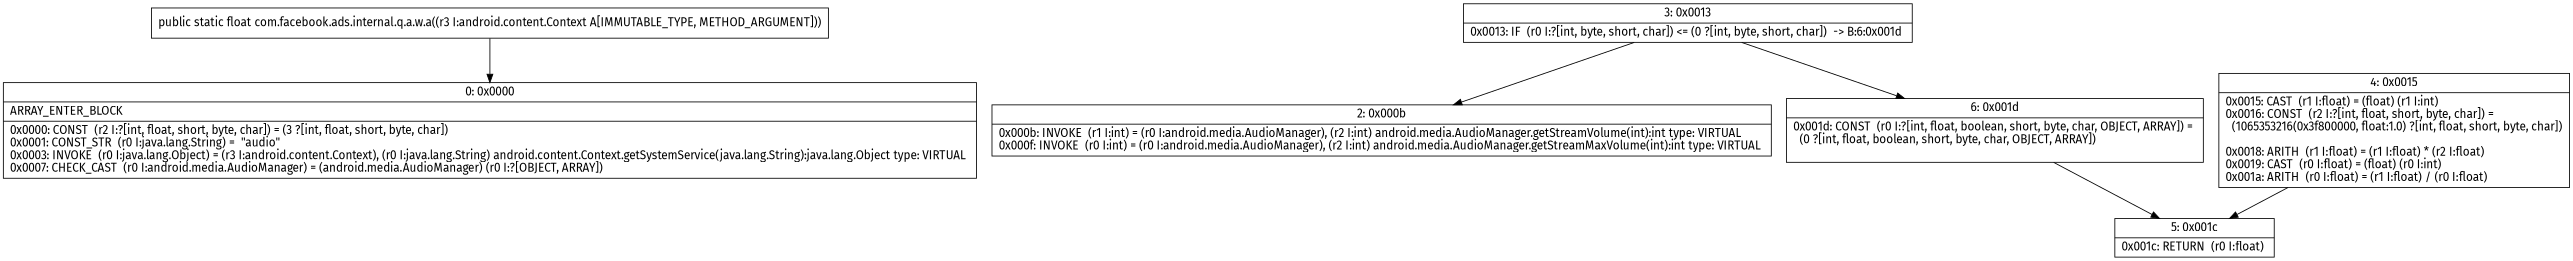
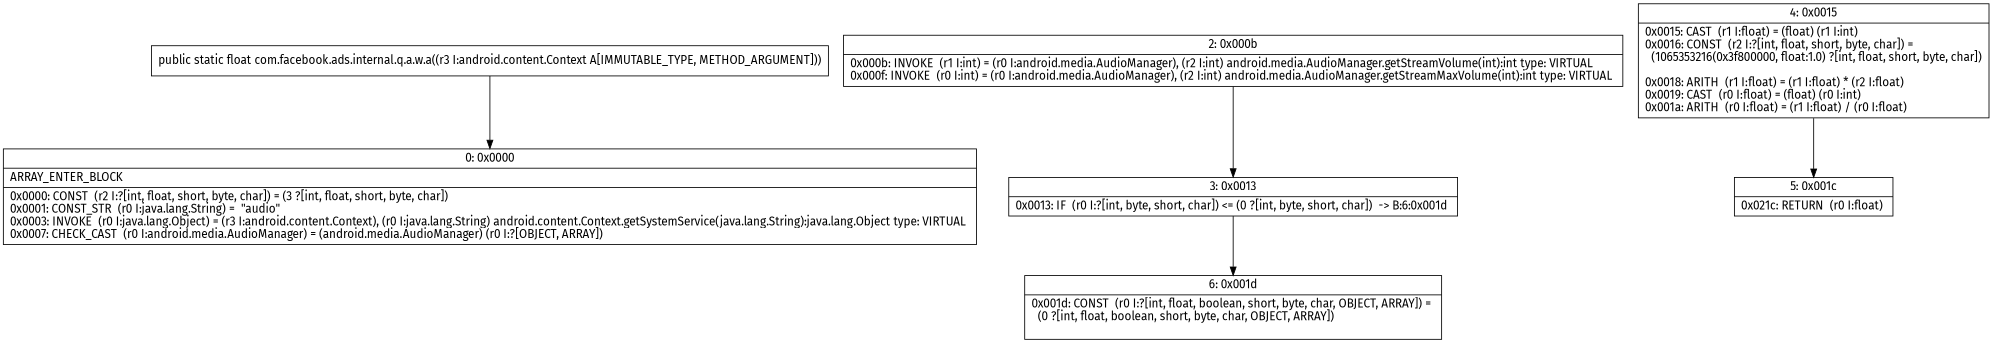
edge "3: 0x0013" -> "2: 0x000b": reversed
edge "6: 0x001d" -> "5: 0x001c": removed
node "5: 0x001c": text "0x001c: RETURN  (r0 I:float)" -> "0x021c: RETURN  (r0 I:float)"
